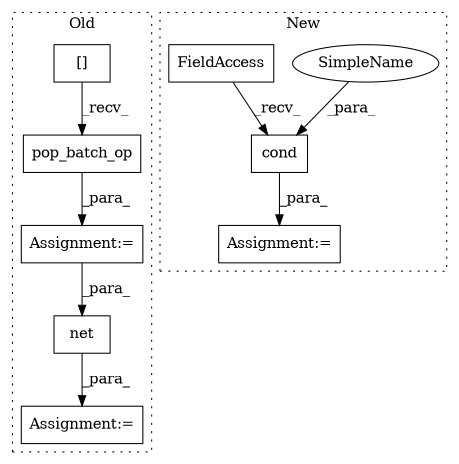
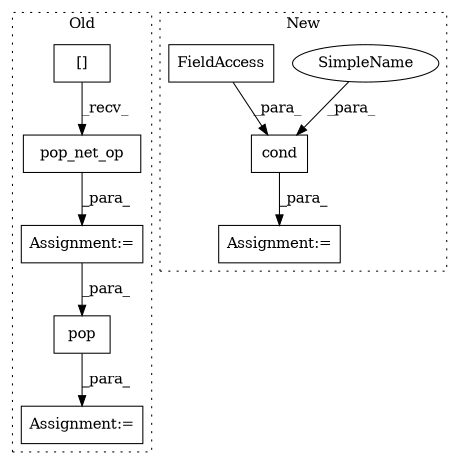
edge "FieldAccess" -> "cond": label "_recv_" -> "_para_"
node "pop_batch_op": label "pop_batch_op" -> "pop_net_op"
node "net": label "net" -> "pop"
